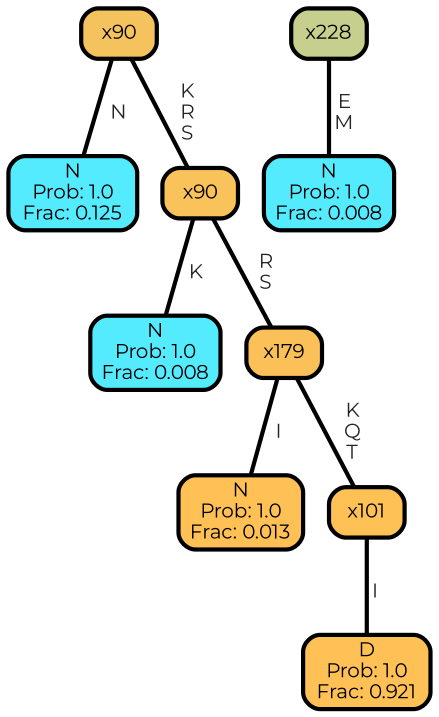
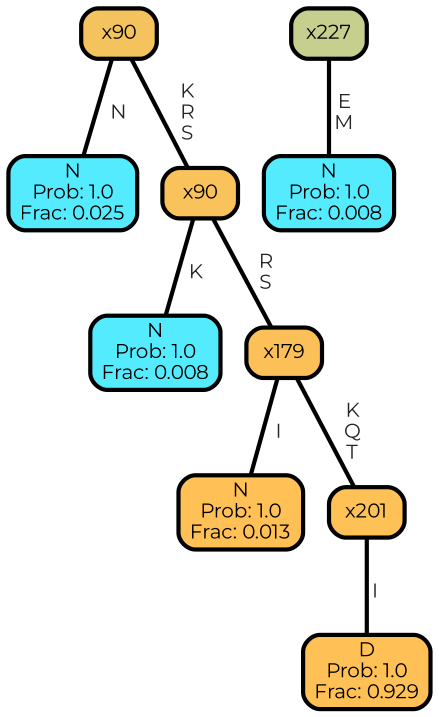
node "x228": label "x228" -> "x227"
node "N Prob: 1.0 Frac: 0.125": label "N Prob: 1.0 Frac: 0.125" -> "N Prob: 1.0 Frac: 0.025"
node "x101": label "x101" -> "x201"
node "D Prob: 1.0 Frac: 0.921": label "D Prob: 1.0 Frac: 0.921" -> "D Prob: 1.0 Frac: 0.929"
